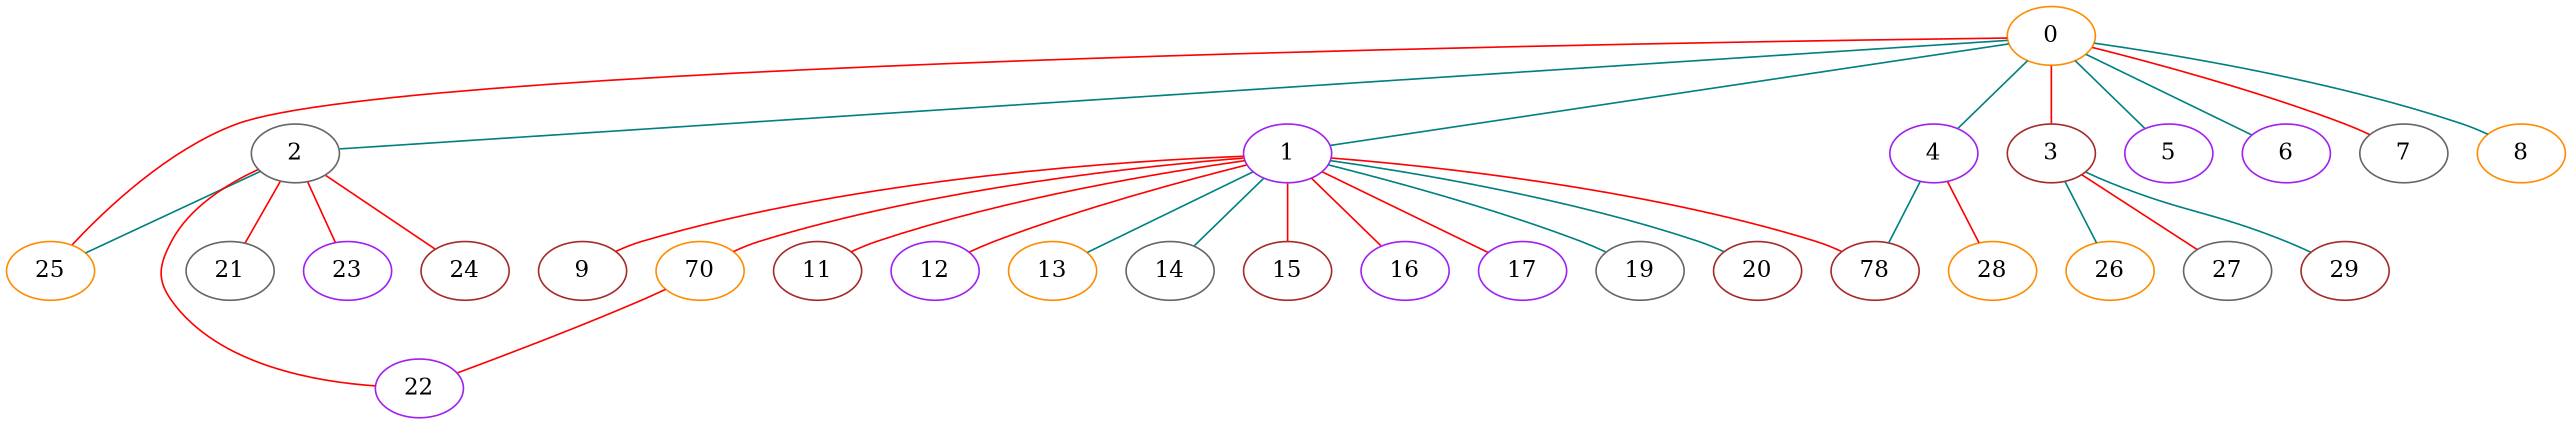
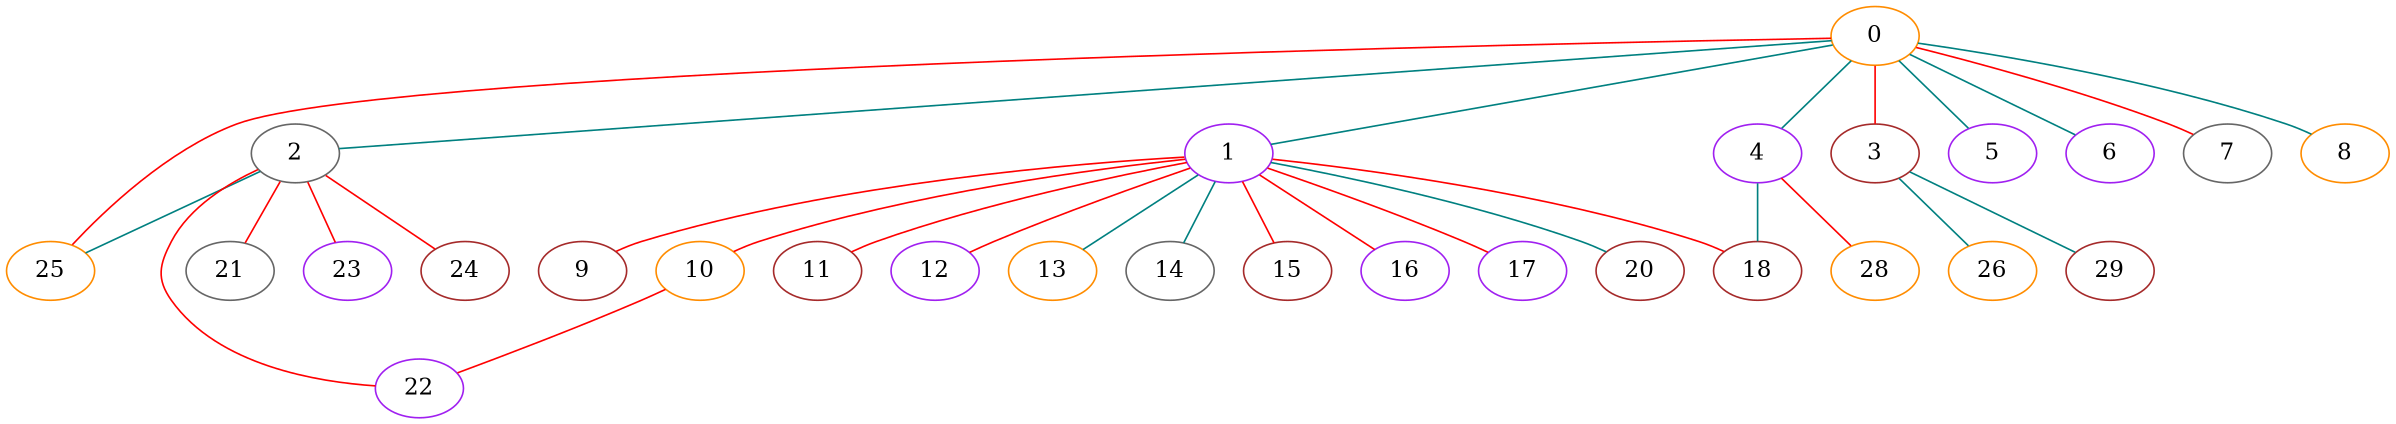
node "70": label "70" -> "10"
node "19": removed
node "78": label "78" -> "18"
node "27": removed
